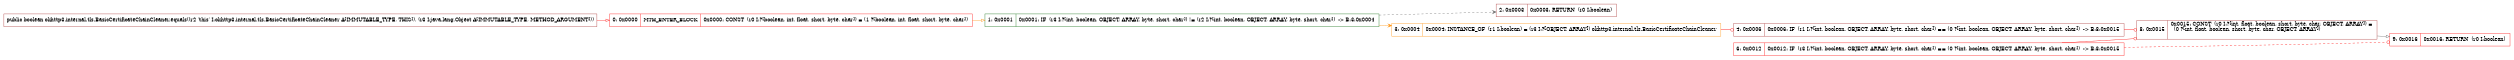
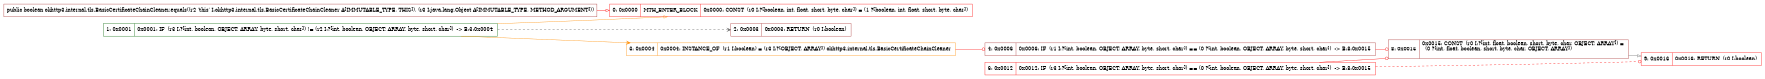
edge "0: 0x0000" -> "1: 0x0001": reversed
